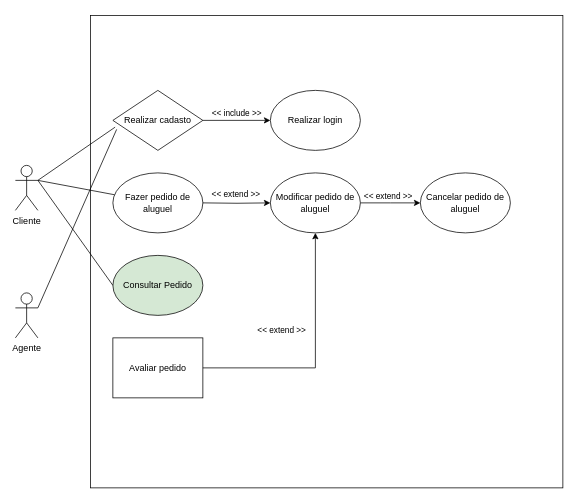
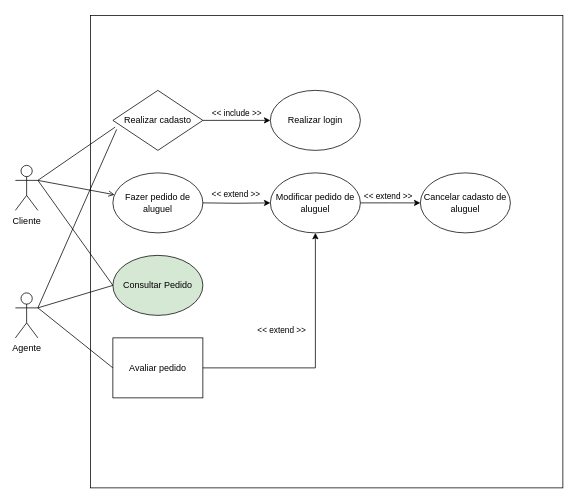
edge "Cliente" -- "Fazer pedido de aluguel": arrowhead none -> open
node "Cancelar pedido de aluguel": label "Cancelar pedido de aluguel" -> "Cancelar cadasto de aluguel"
edge "Consultar Pedido" -- "Agente": added
edge "Agente" -- "Avaliar pedido": added
